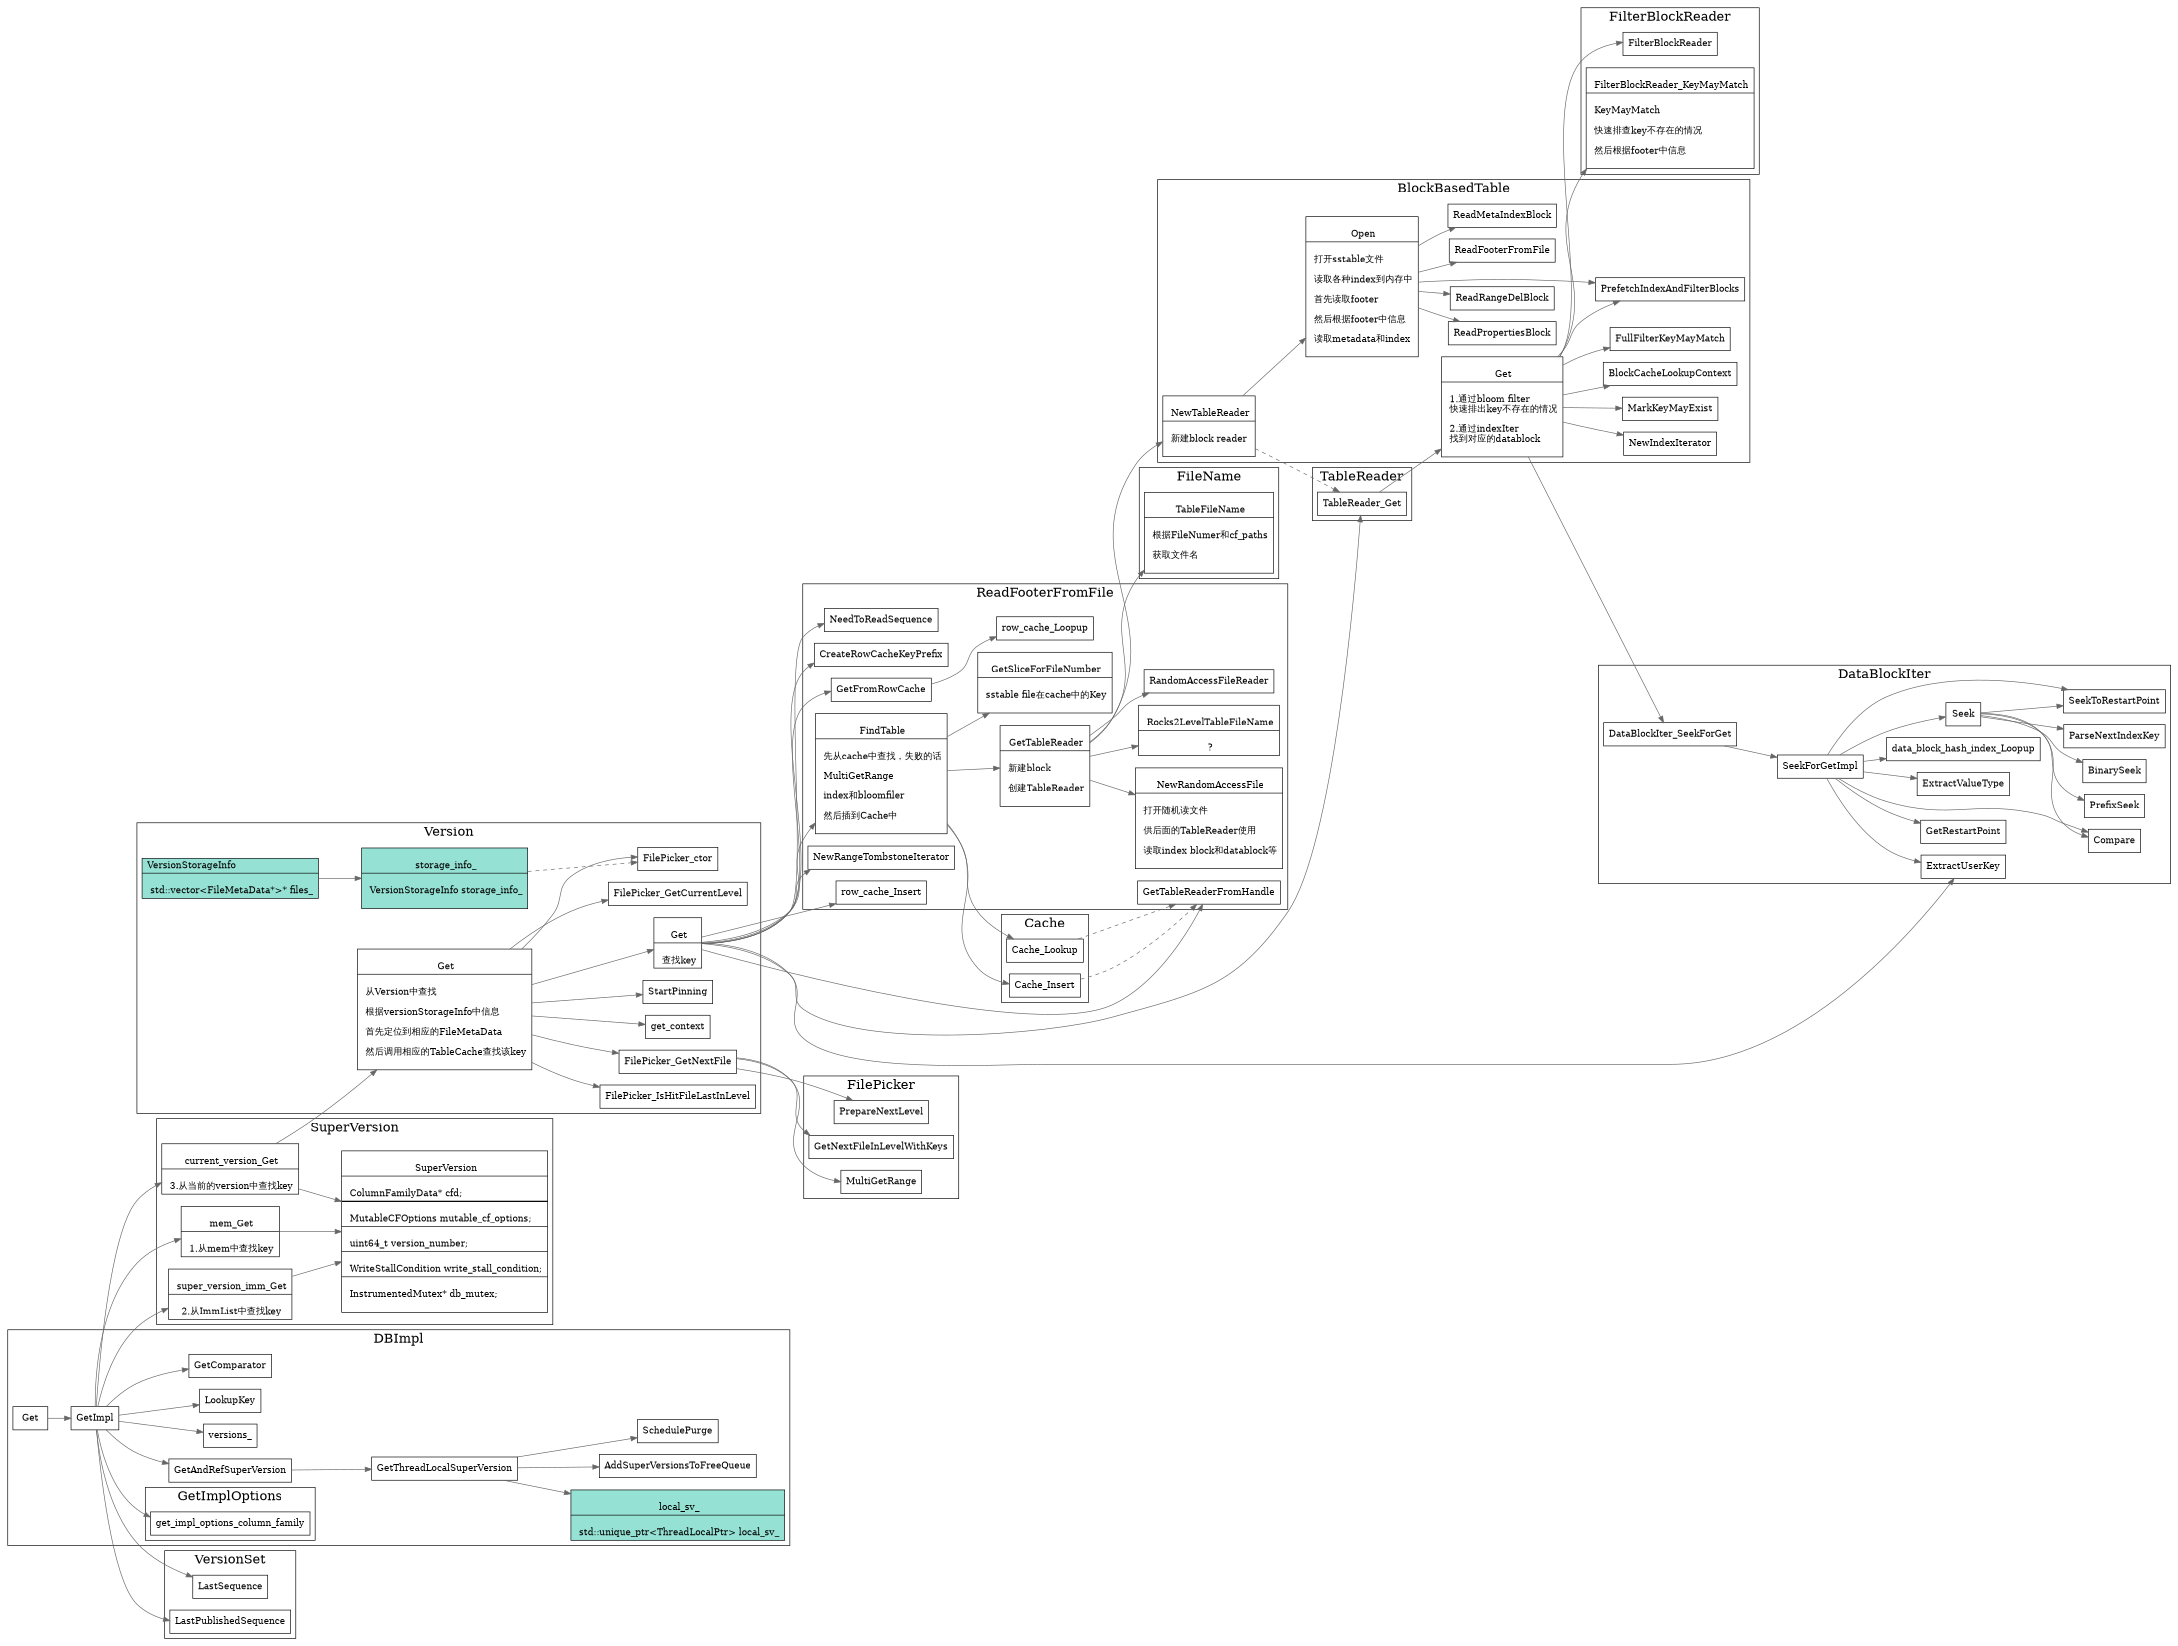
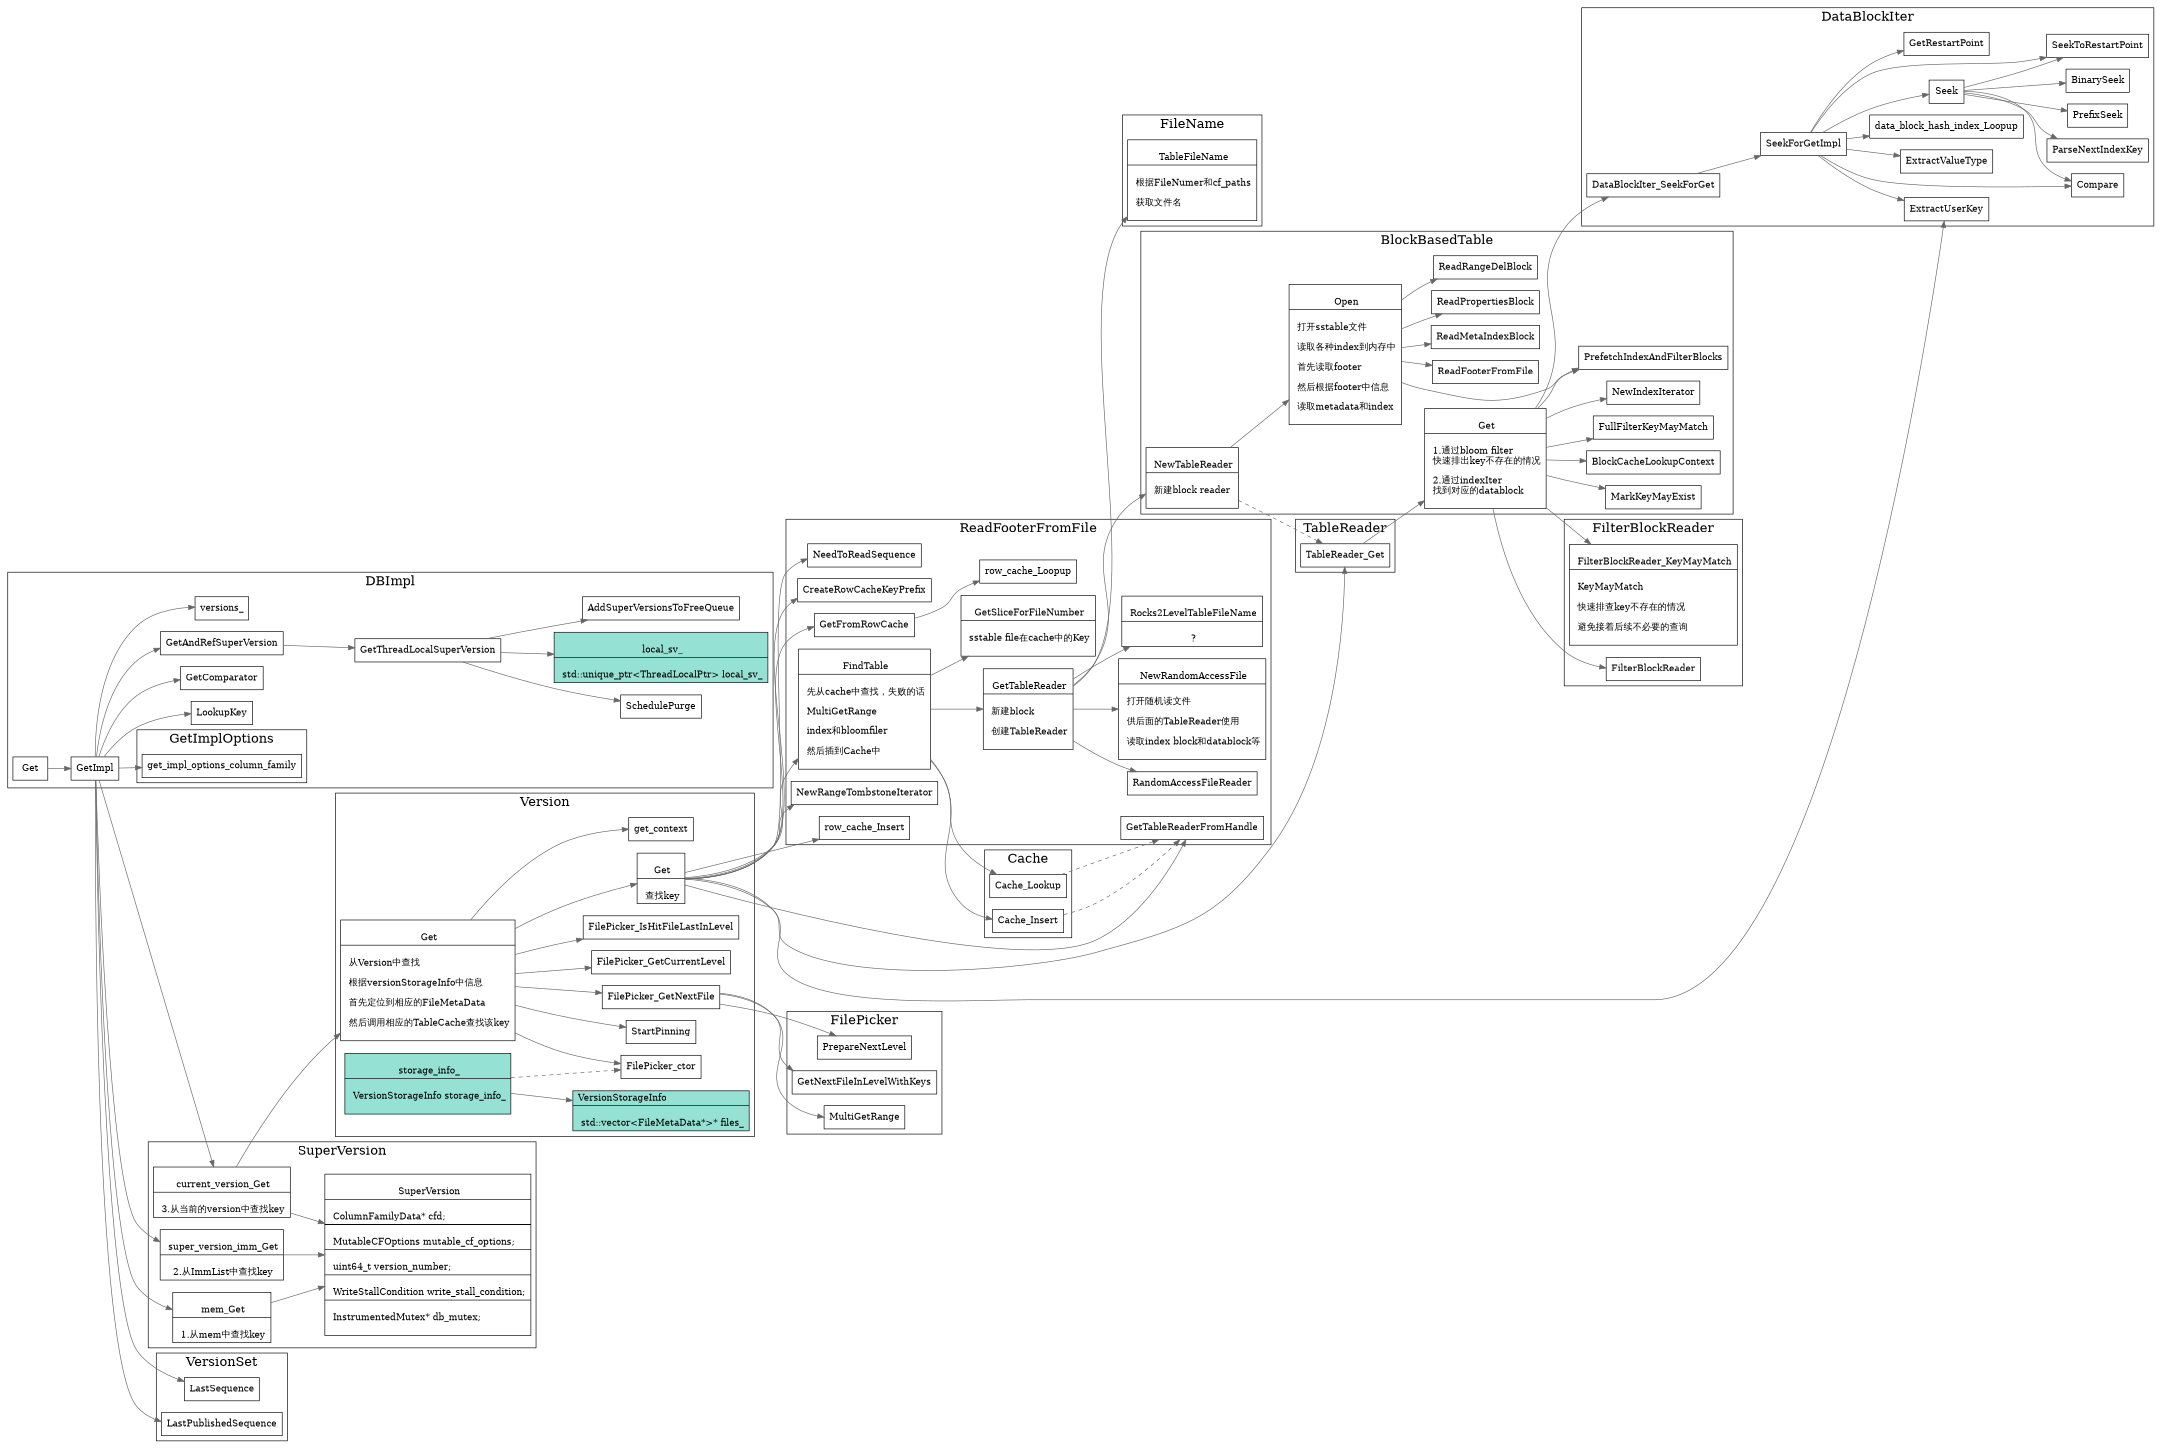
node "FilterBlockReader_KeyMayMatch": text "然后根据footer中信息" -> "避免接着后续不必要的查询"
edge "VersionStorageInfo" -> "storage_info_": reversed
